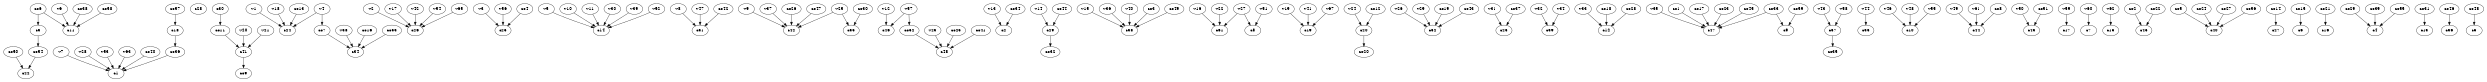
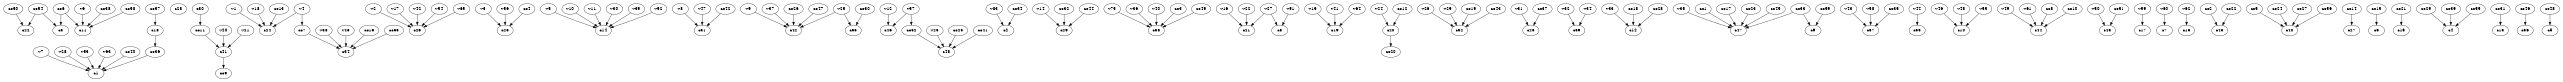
node "v13": label "v13" -> "v83"
node "v15": label "v15" -> "v75"
node "v67": label "v67" -> "v64"
node "co10": added
node "v45": added
node "c61": label "c61" -> "c21"
edge "c3" -> "co54": reversed
edge "c29" -> "co32": reversed
edge "c37" -> "co35": reversed
